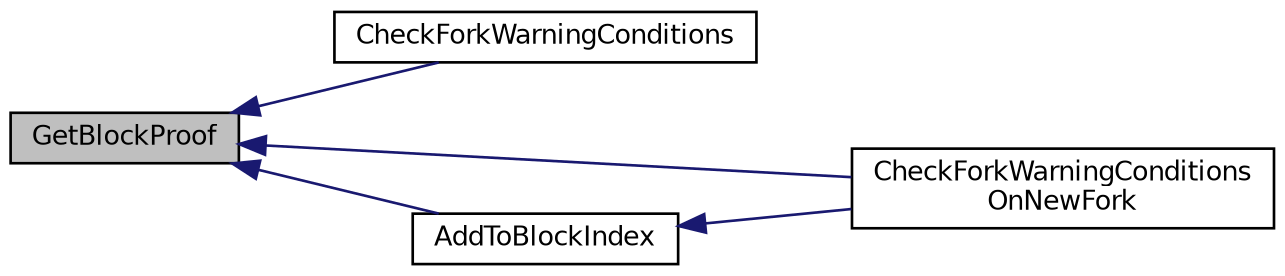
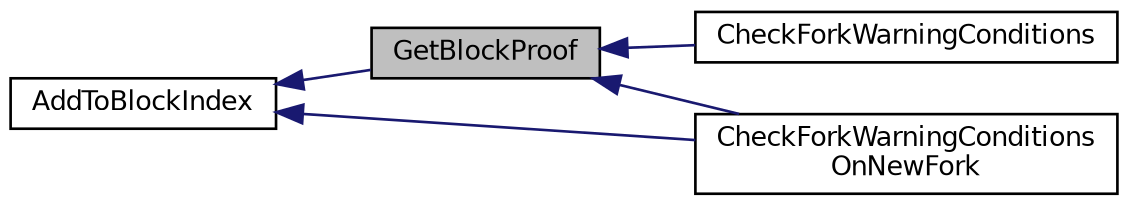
edge "AddToBlockIndex" -> "GetBlockProof": reversed
